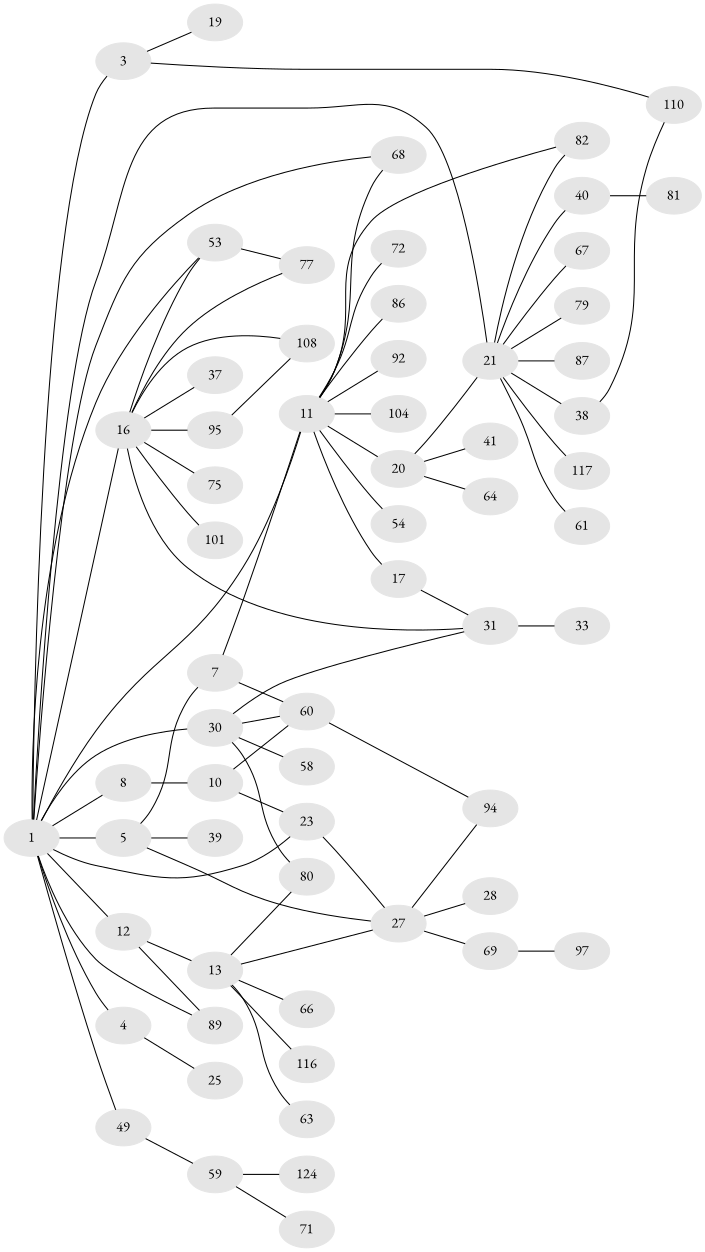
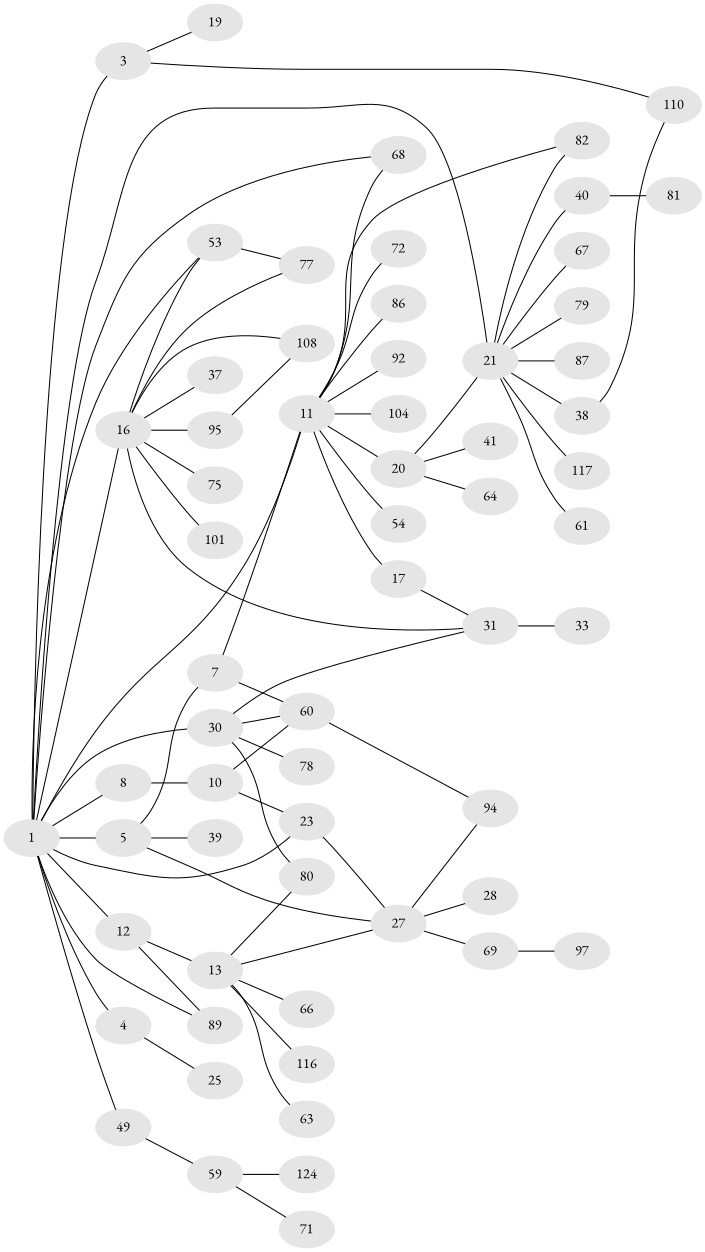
node "58": label "58" -> "78"
